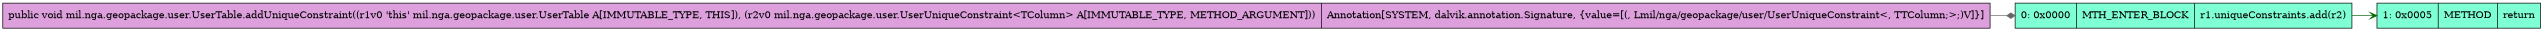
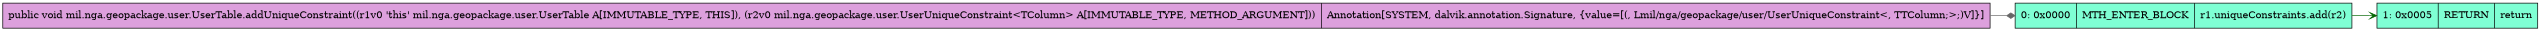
node "1: 0x0005": text "METHOD" -> "RETURN"
